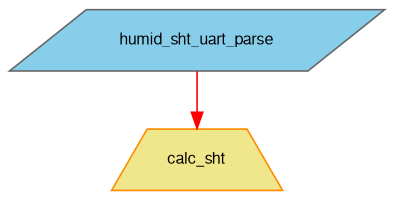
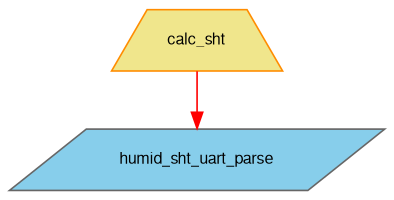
edge "humid_sht_uart_parse" -> "calc_sht": reversed
